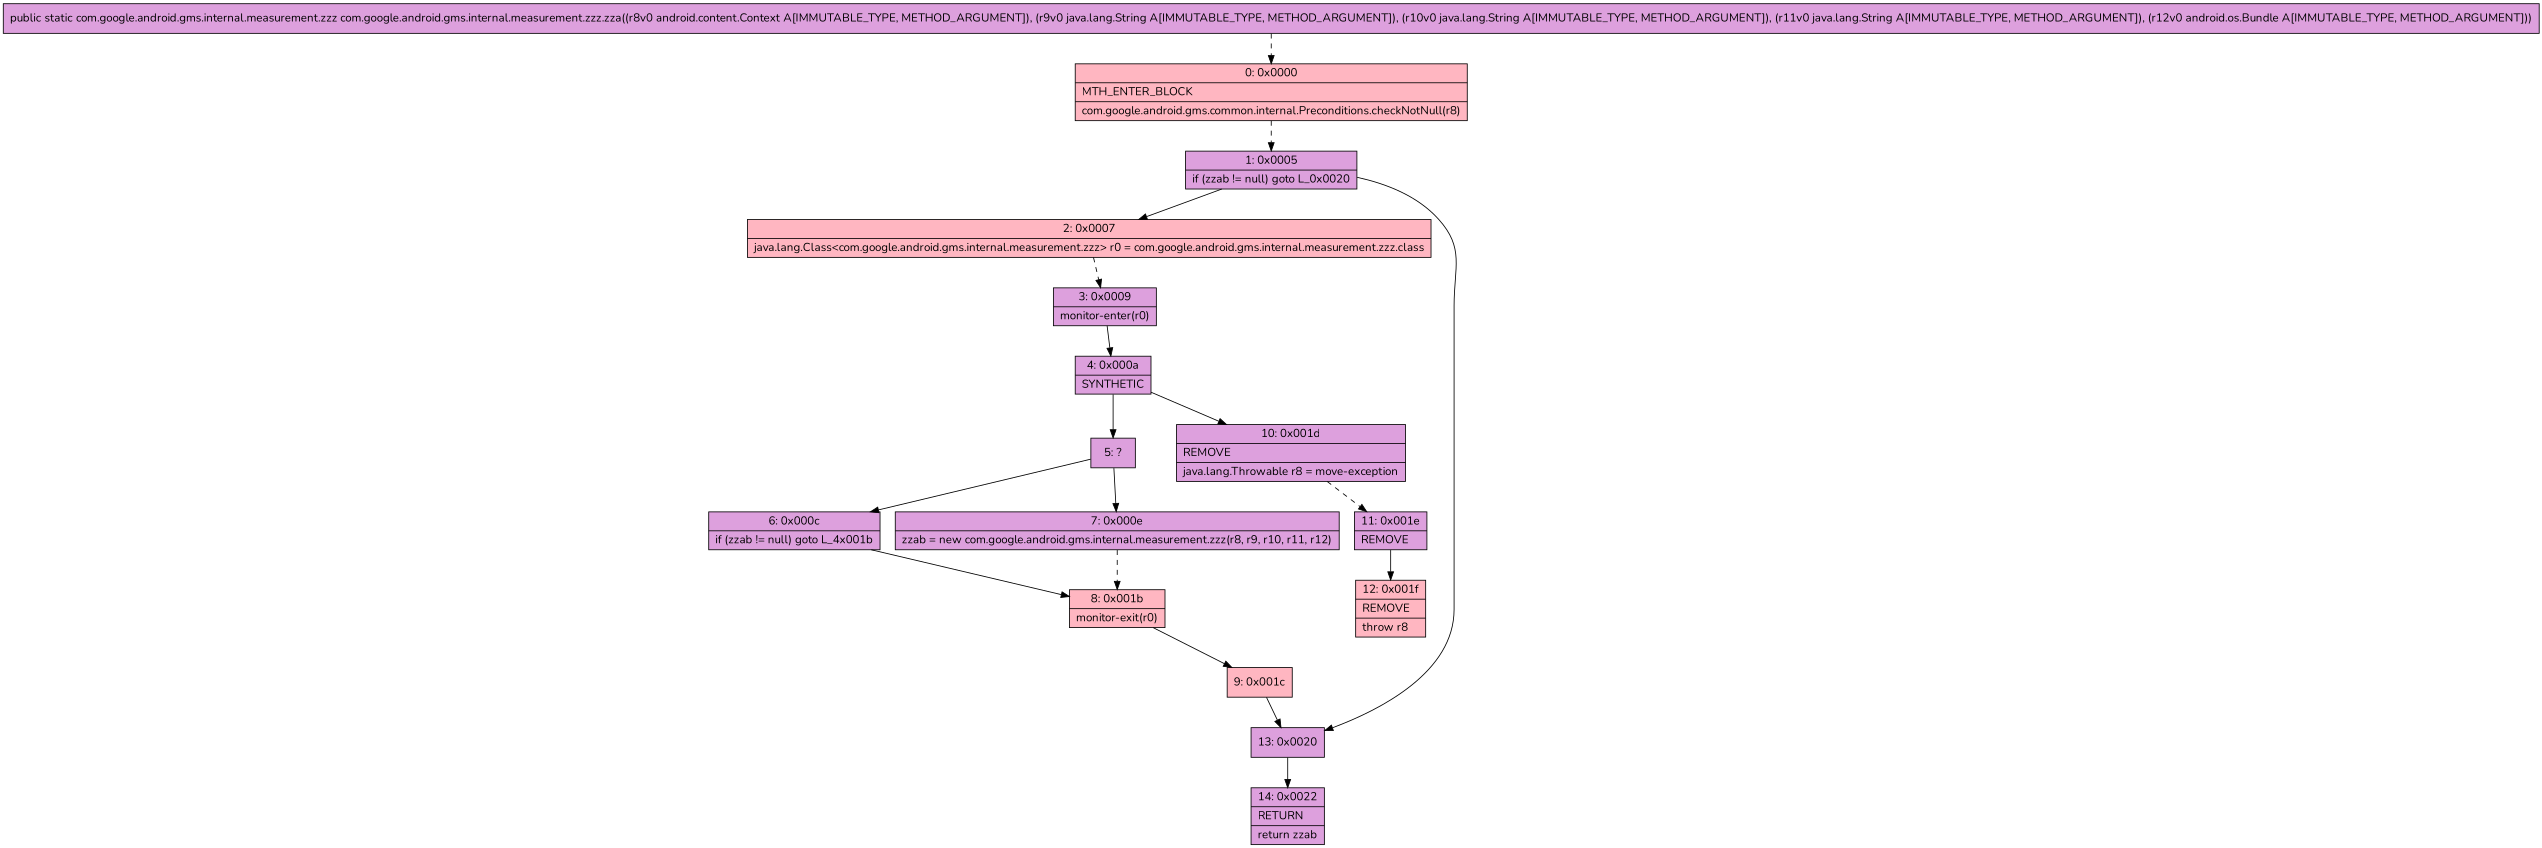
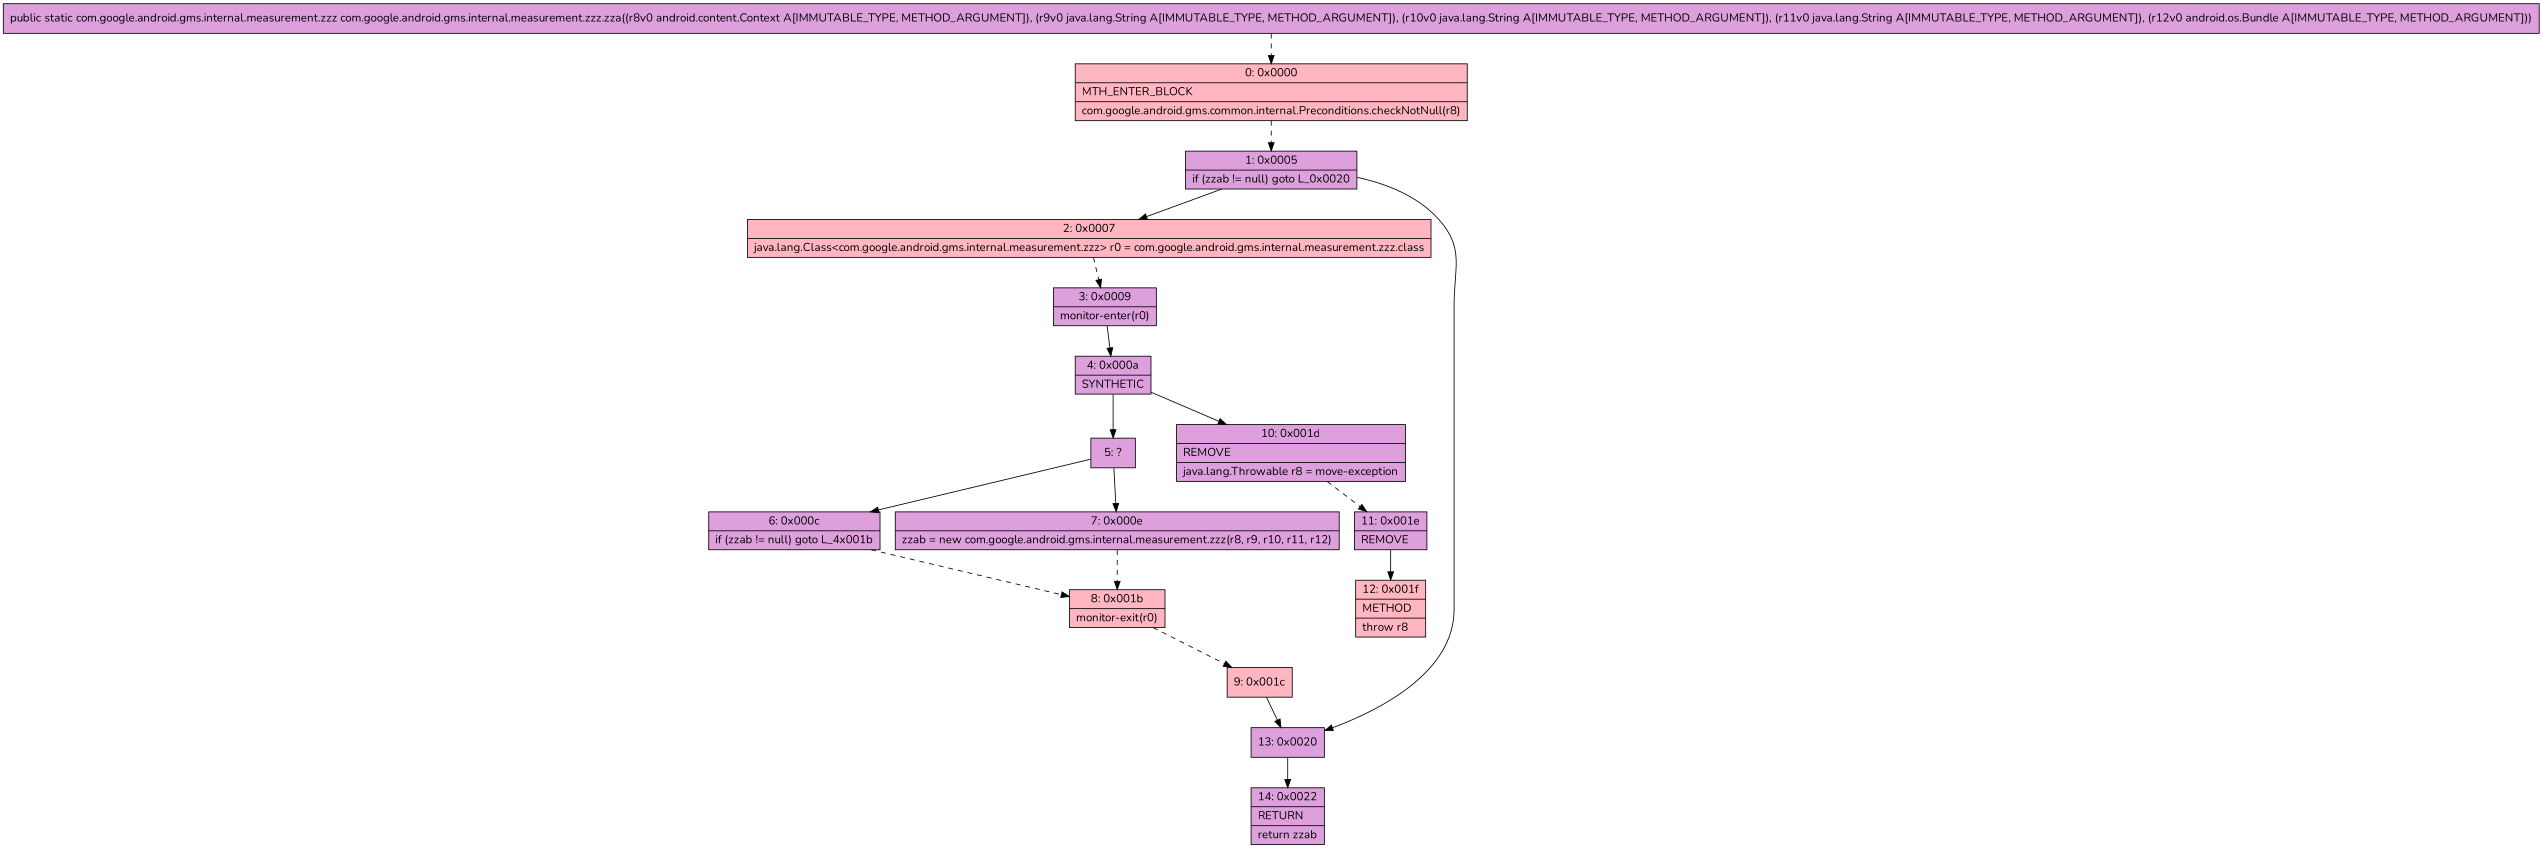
edge "6: 0x000c" -> "8: 0x001b": style solid -> dashed
node "12: 0x001f": text "REMOVE" -> "METHOD"
edge "8: 0x001b" -> "9: 0x001c": style solid -> dashed
